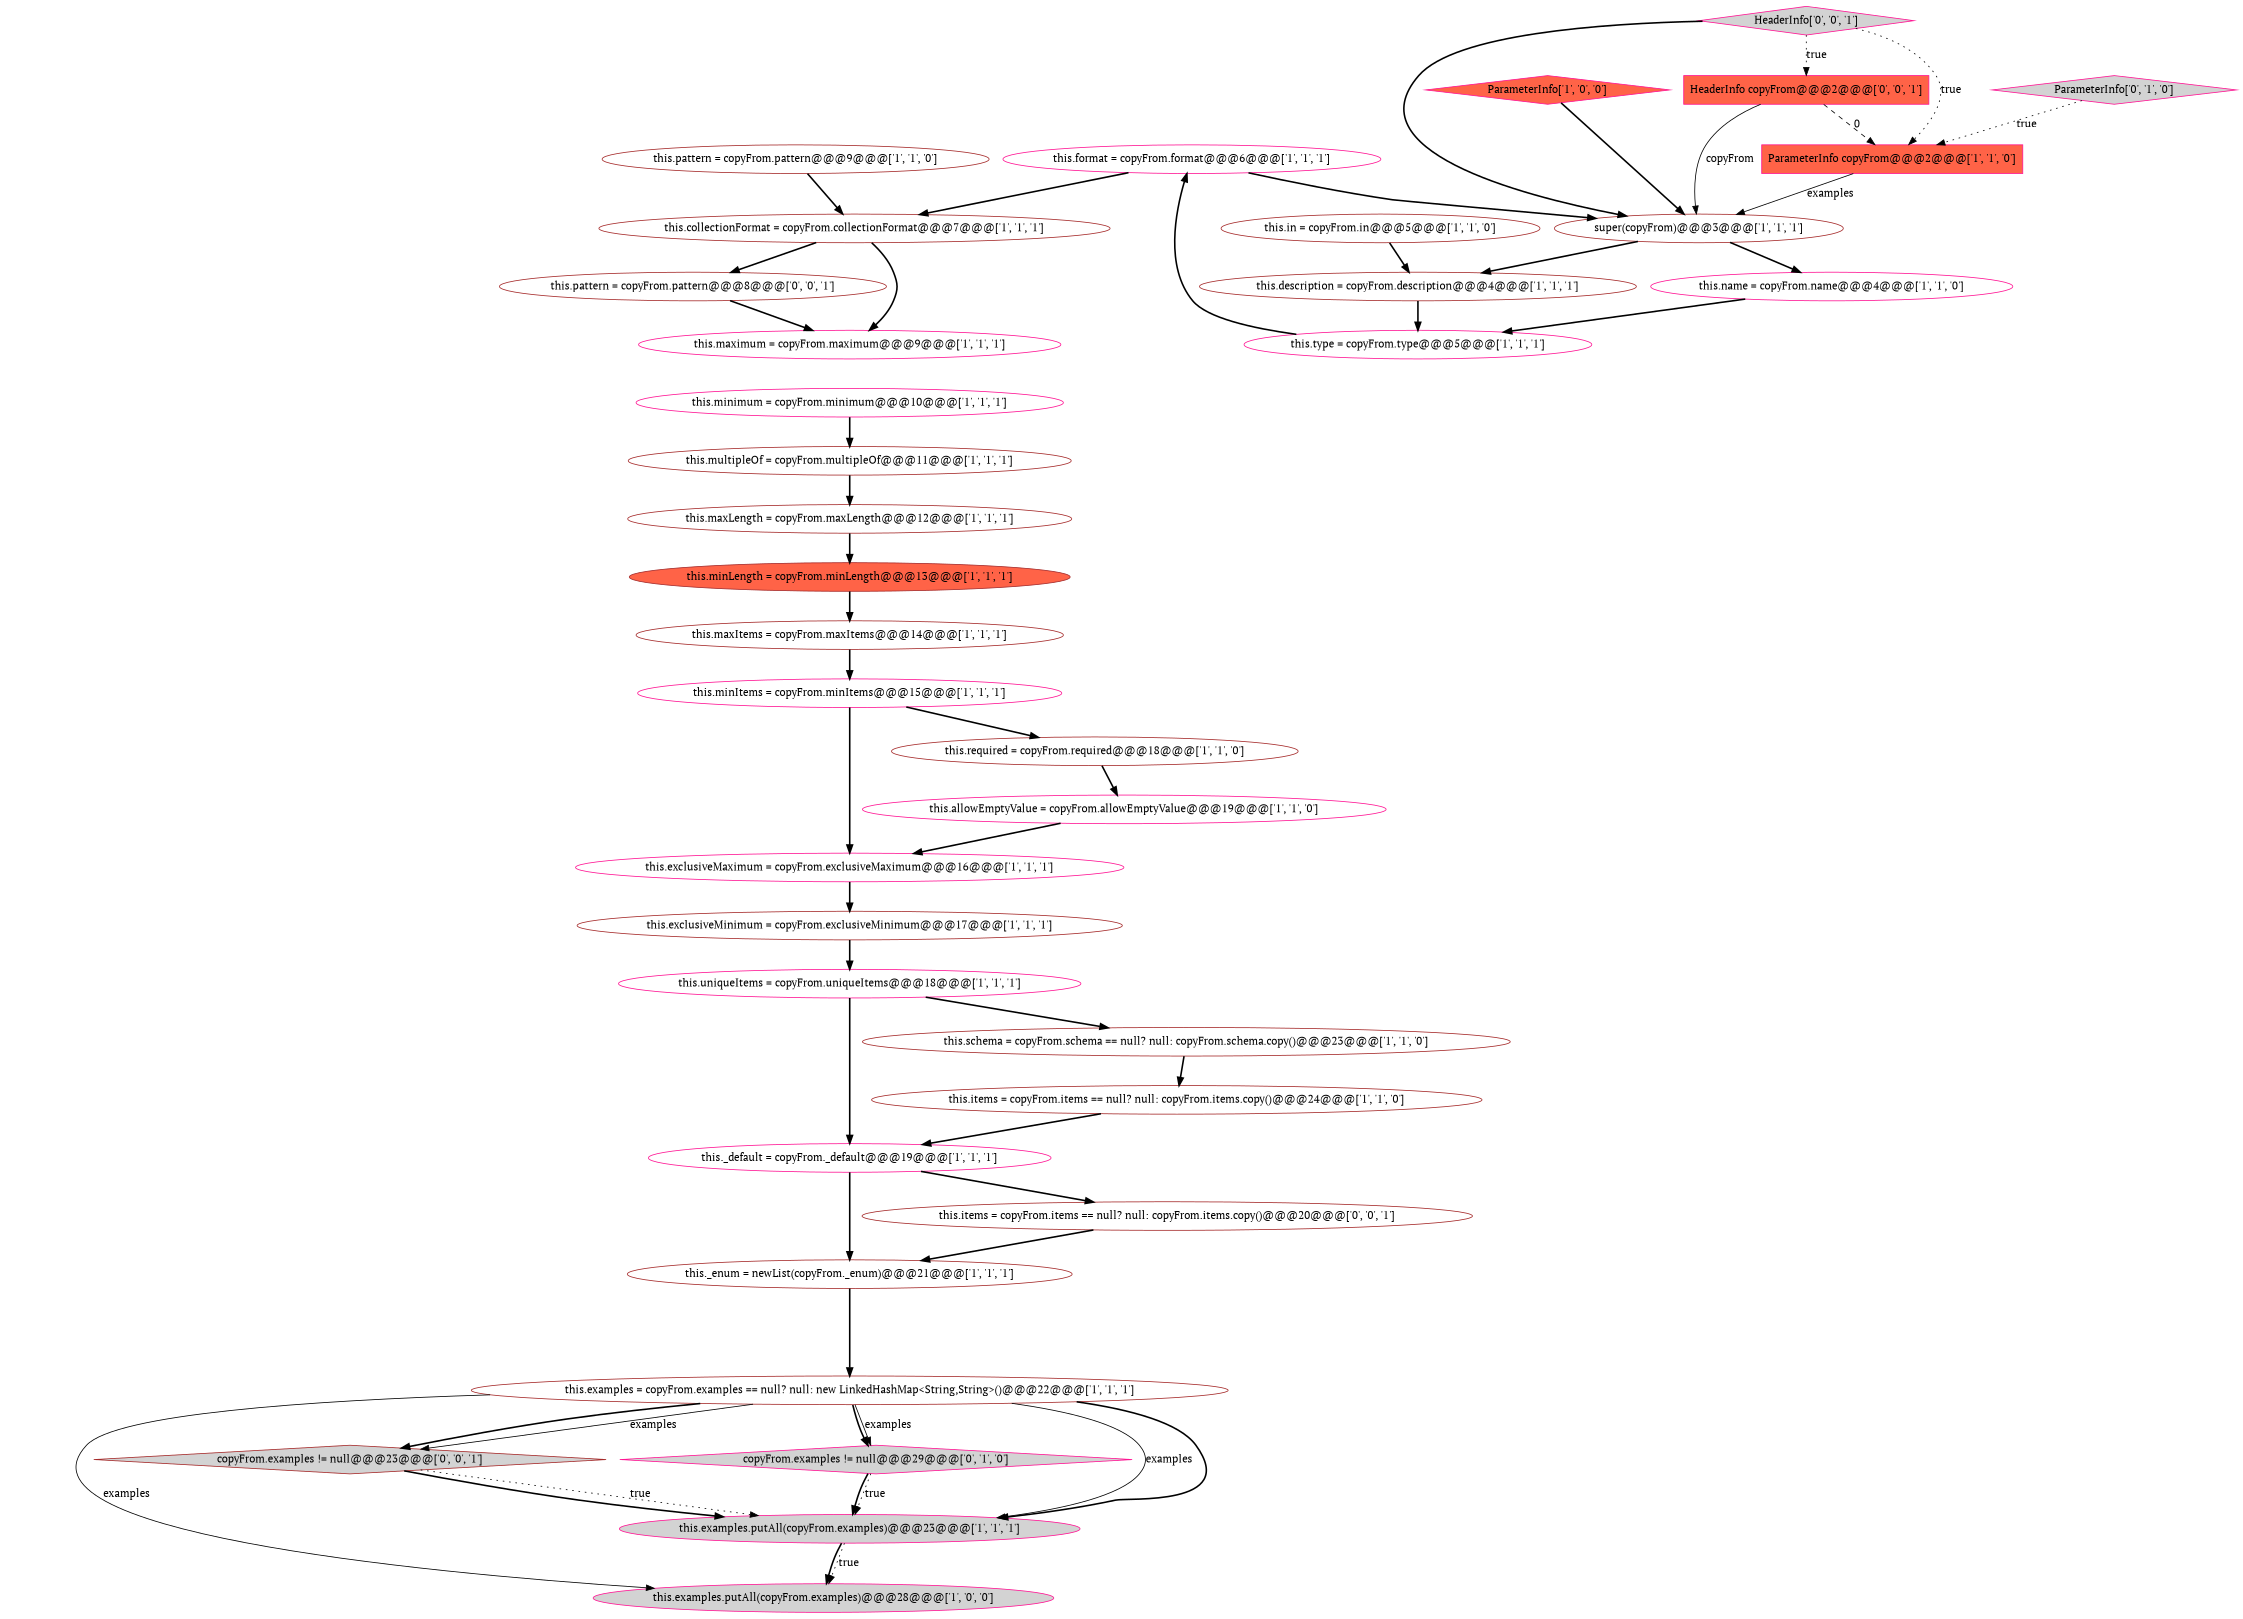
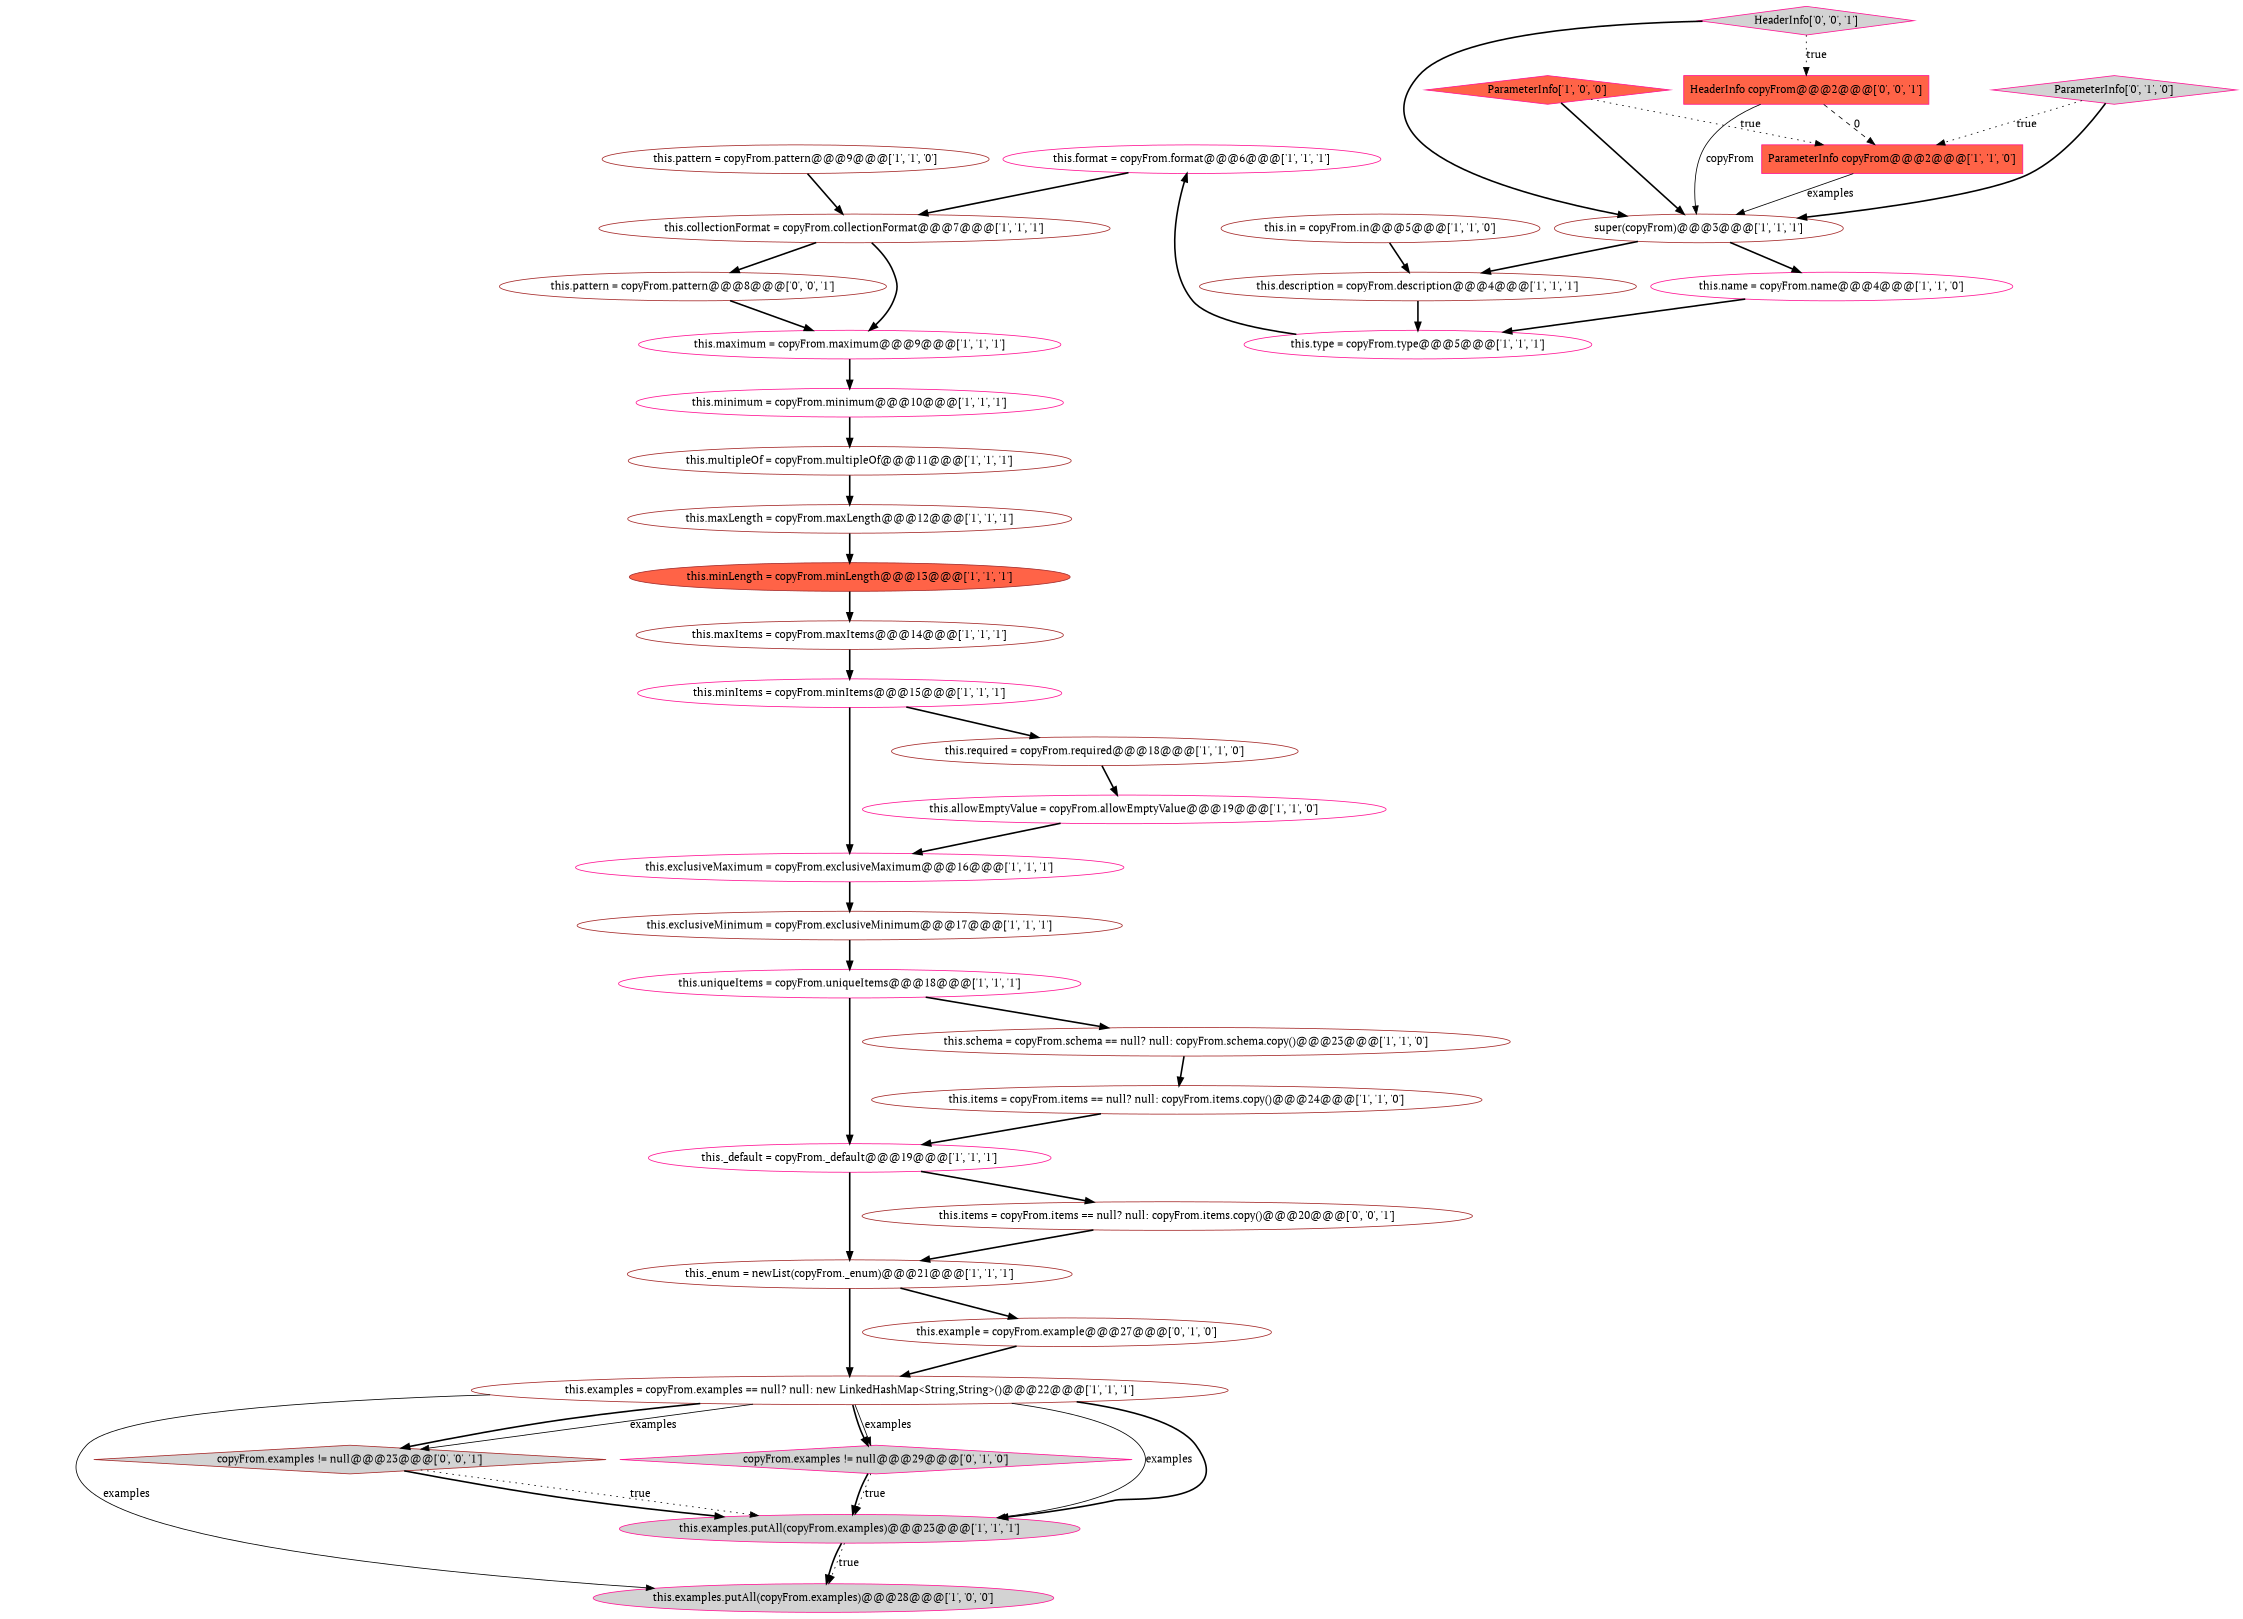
edge "HeaderInfo['0', '0', '1']" -> "ParameterInfo copyFrom@@@2@@@['1', '1', '0']": now "ParameterInfo['1', '0', '0']" -> "ParameterInfo copyFrom@@@2@@@['1', '1', '0']"
edge "this.format = copyFrom.format@@@6@@@['1', '1', '1']" -> "super(copyFrom)@@@3@@@['1', '1', '1']": now "ParameterInfo['0', '1', '0']" -> "super(copyFrom)@@@3@@@['1', '1', '1']"
edge "this.maximum = copyFrom.maximum@@@9@@@['1', '1', '1']" -> "this.minimum = copyFrom.minimum@@@10@@@['1', '1', '1']": added
node "this.example = copyFrom.example@@@27@@@['0', '1', '0']": added
